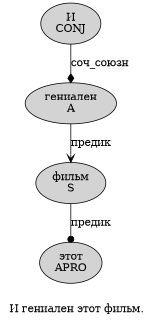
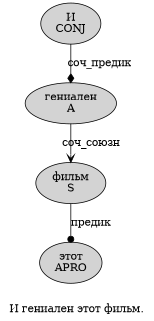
edge "И CONJ" -> "гениален A": label "соч_союзн" -> "соч_предик"
edge "гениален A" -> "фильм S": label "предик" -> "соч_союзн"
